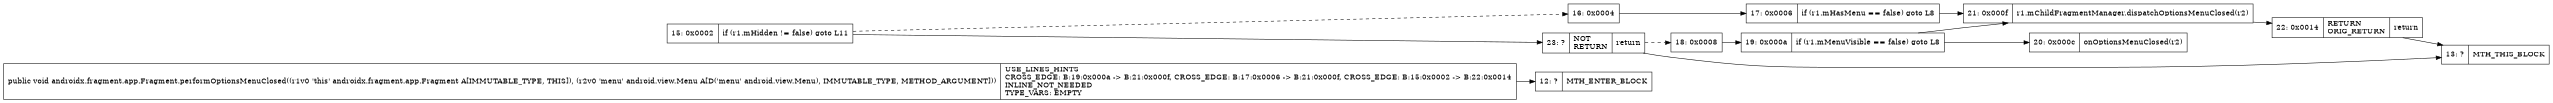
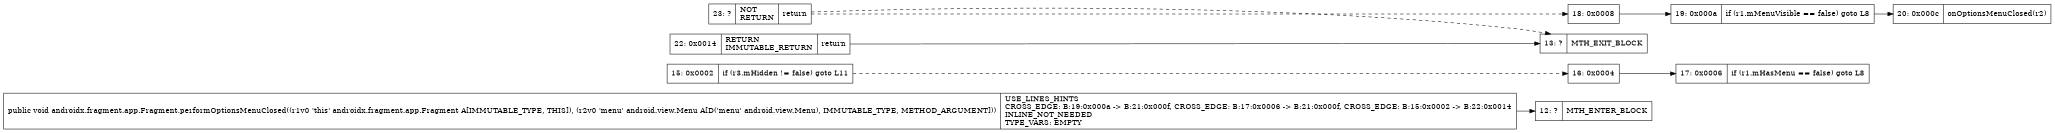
node "21: 0x000f": removed
node "22: 0x0014": text "ORIG_RETURN" -> "IMMUTABLE_RETURN"
node "15: 0x0002": text "if (r1.mHidden != false) goto L11" -> "if (r3.mHidden != false) goto L11"
edge "15: 0x0002" -> "23: ?": removed
node "13: ?": text "MTH_THIS_BLOCK" -> "MTH_EXIT_BLOCK"
edge "23: ?" -> "13: ?": style solid -> dashed
